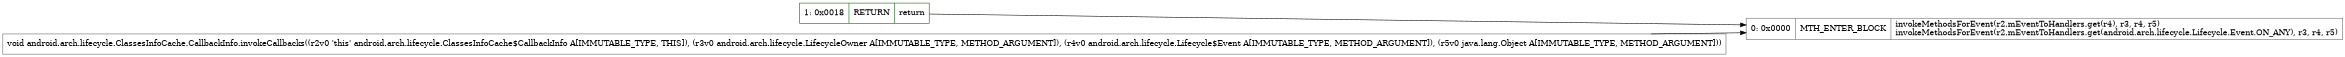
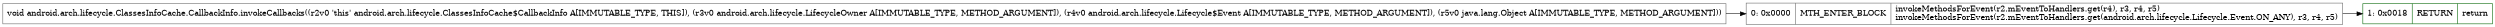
edge "1: 0x0018" -> "0: 0x0000": reversed
